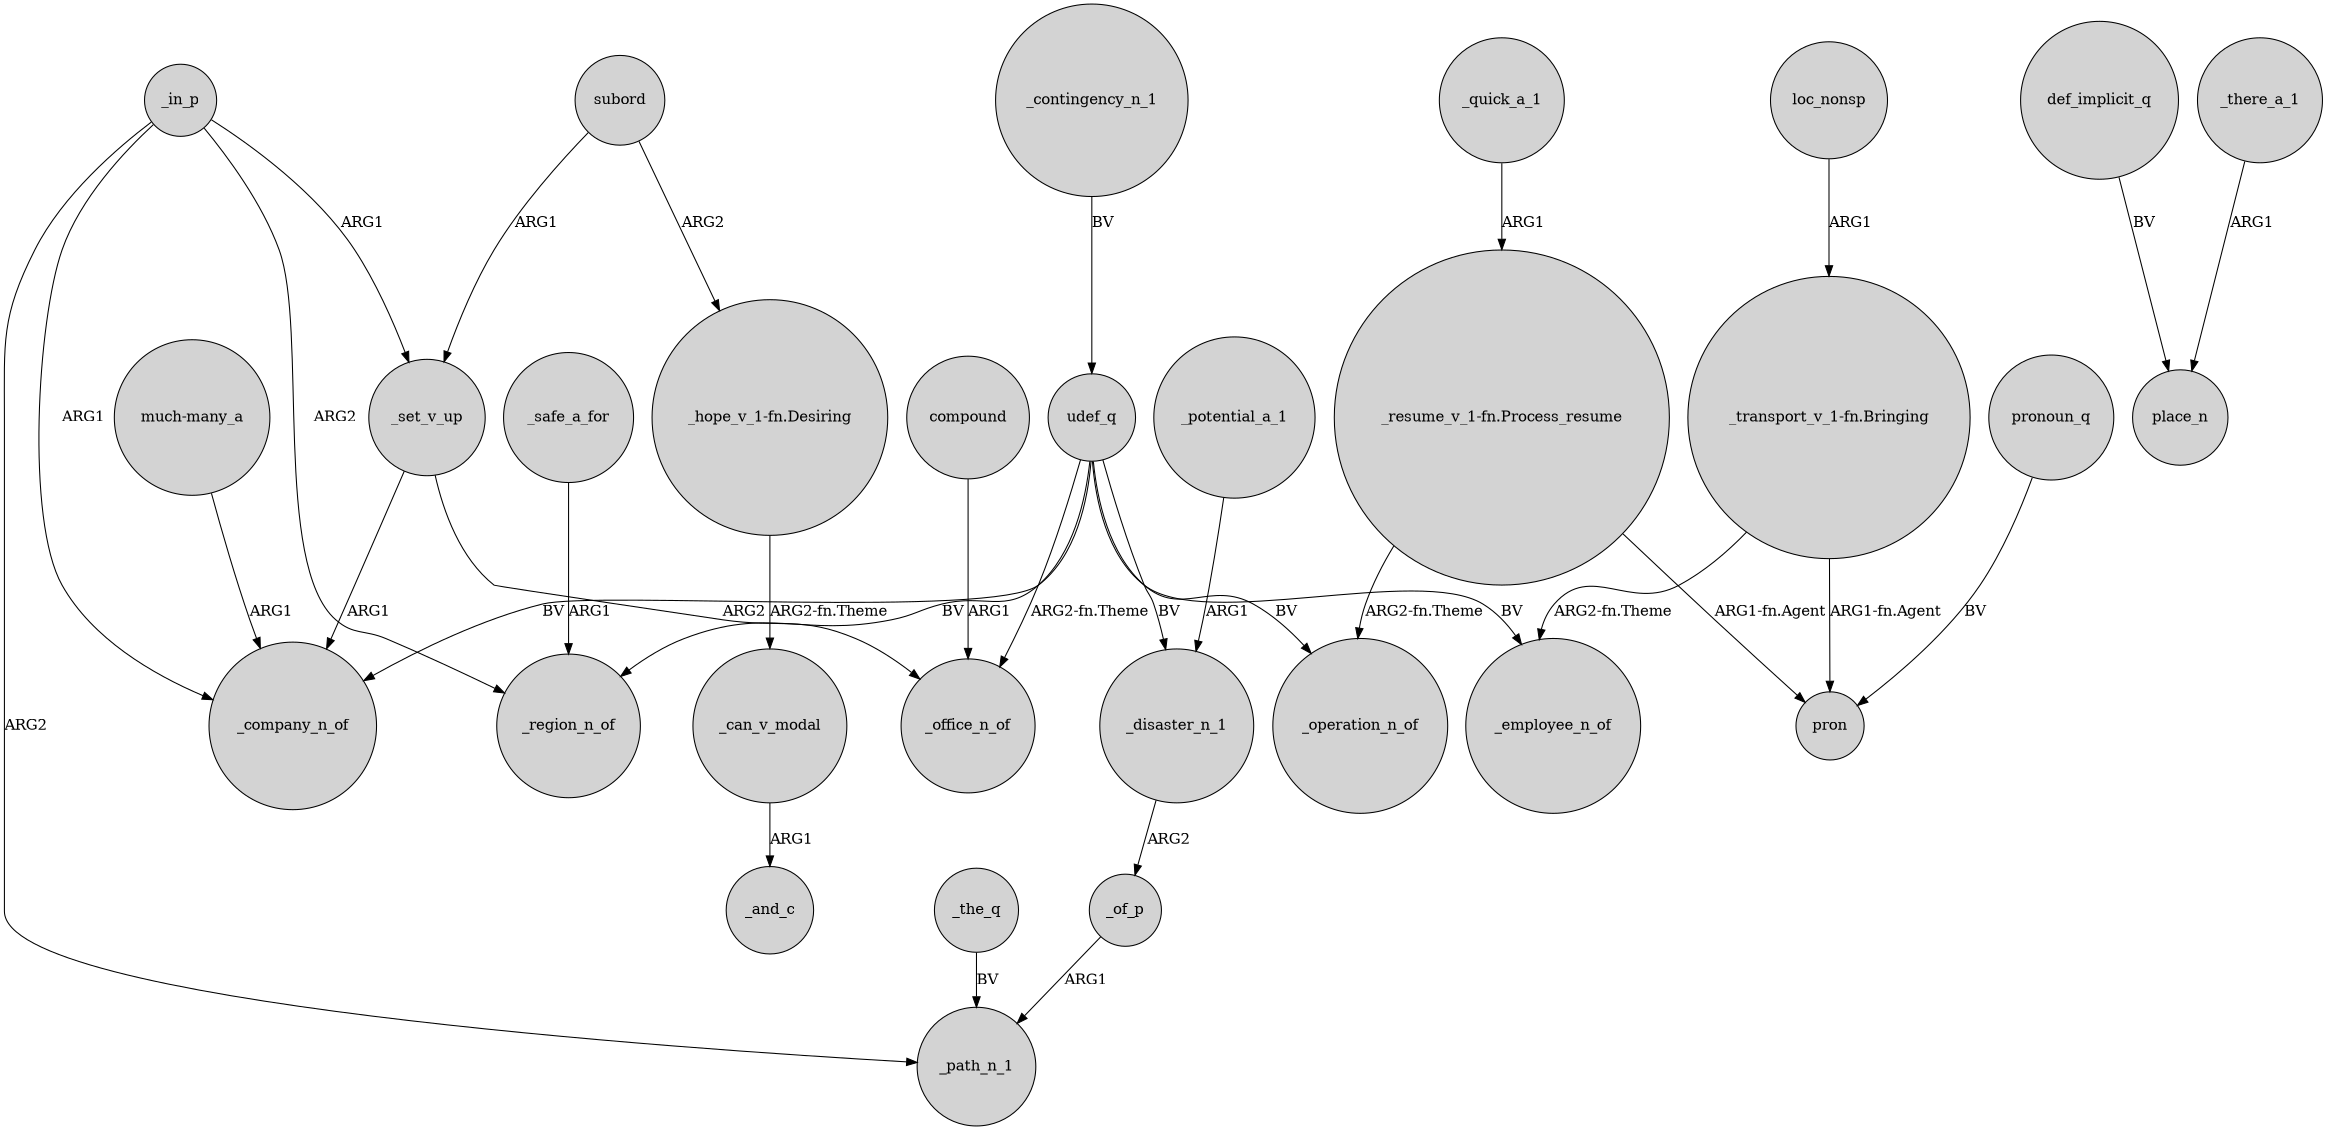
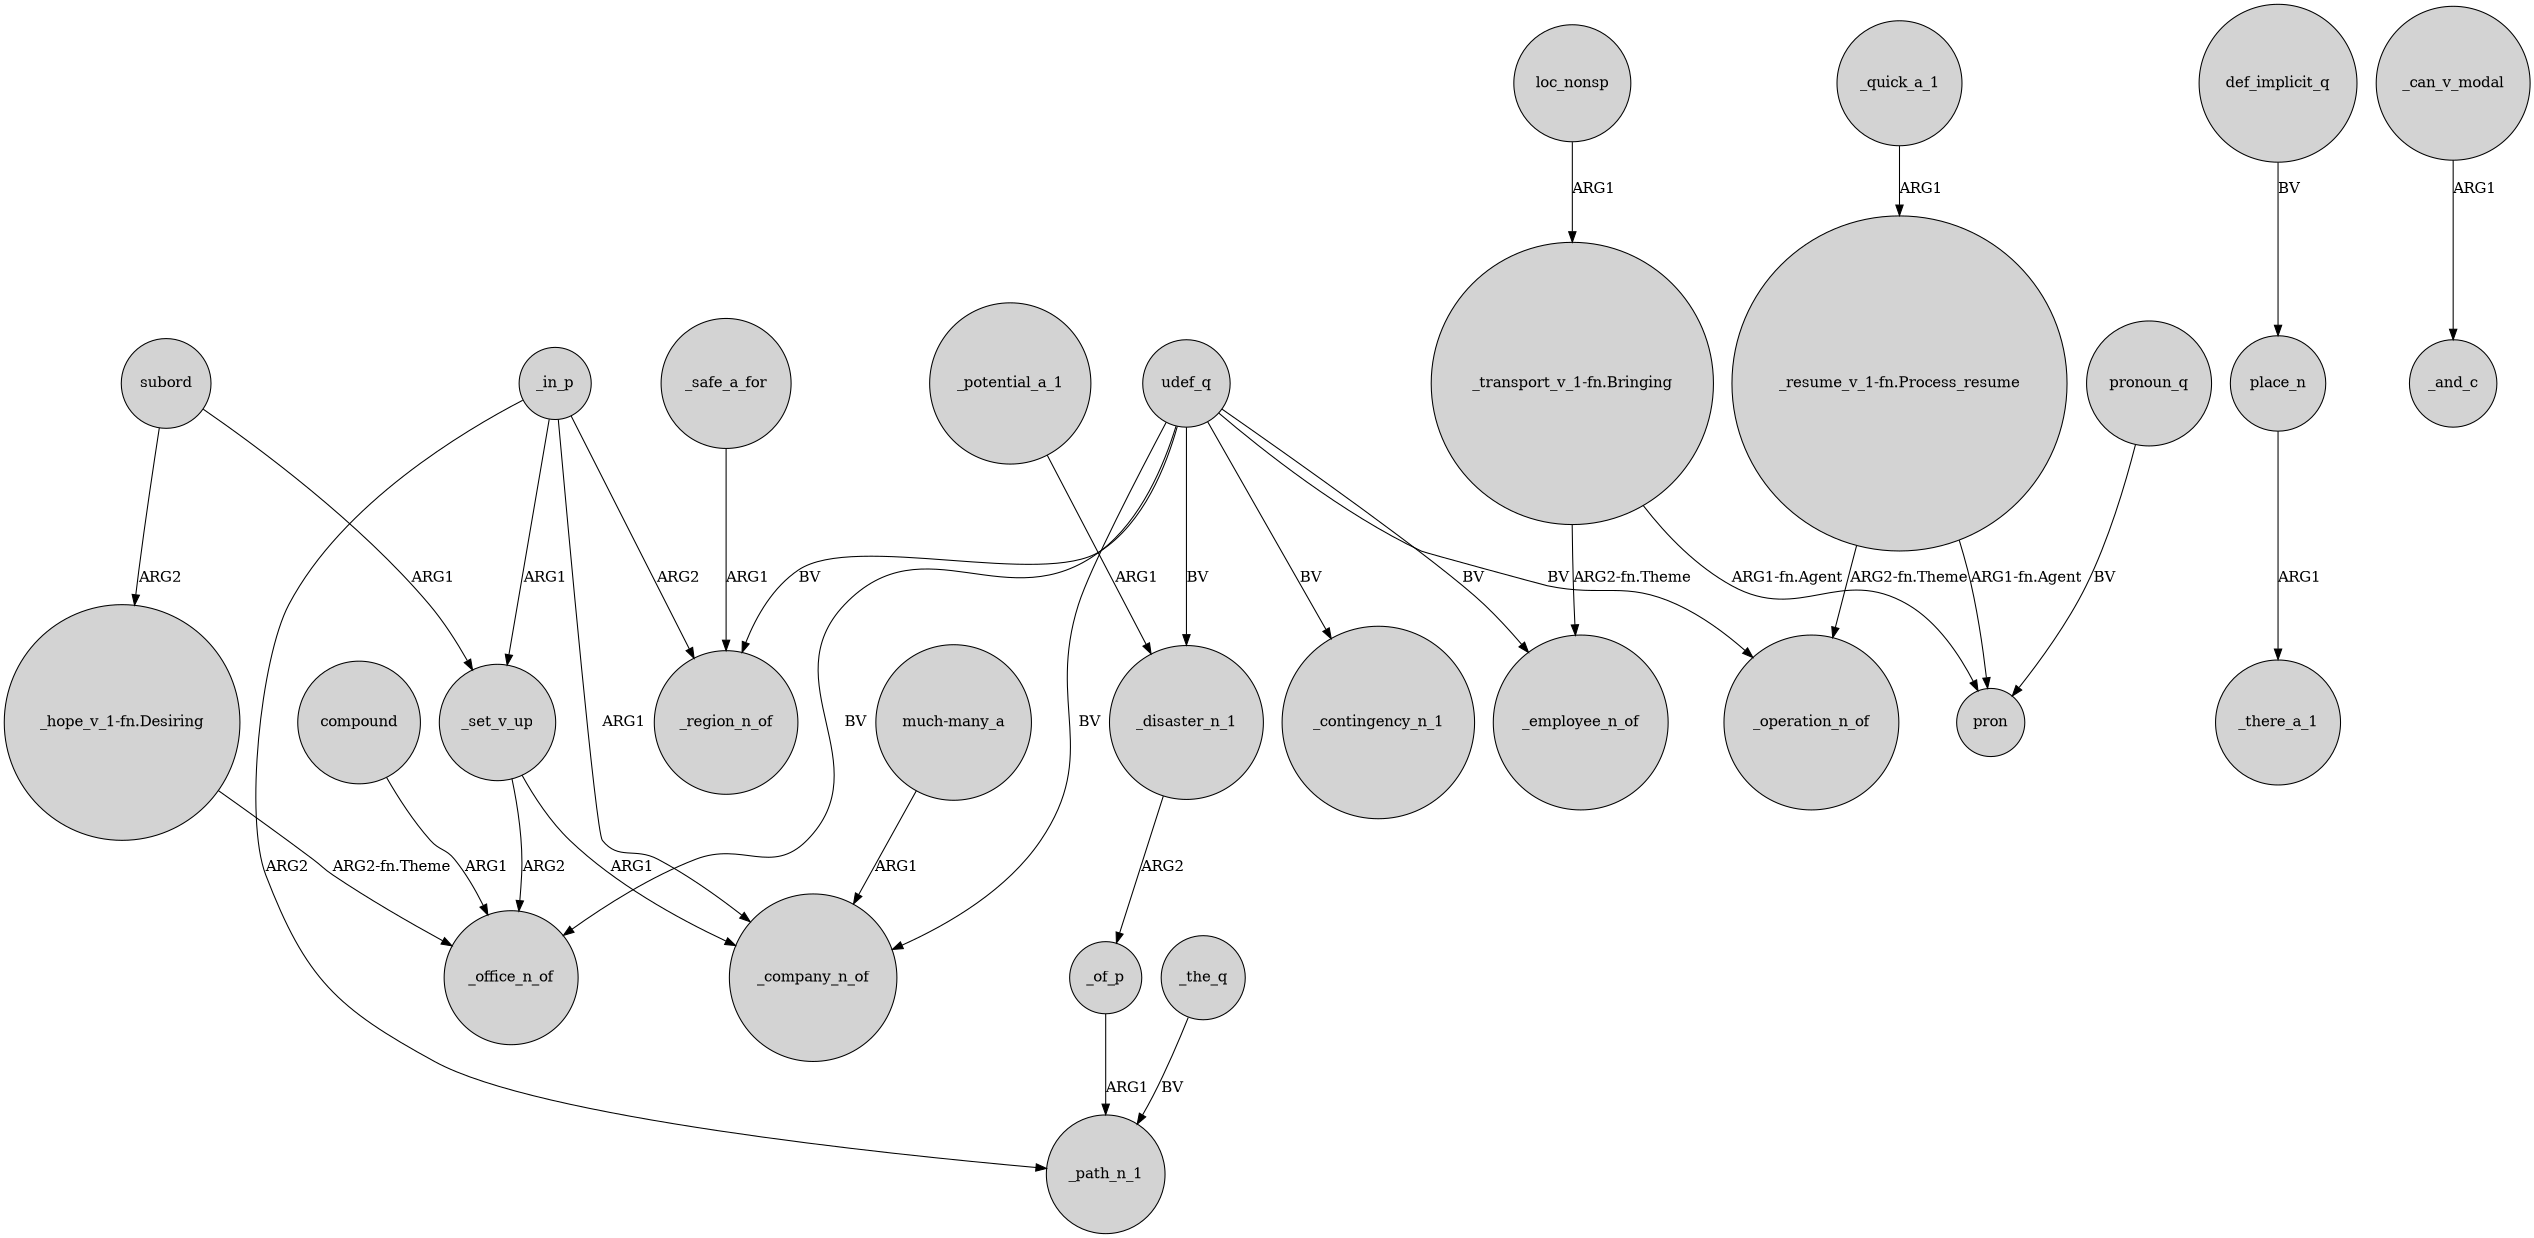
edge "_there_a_1" -> "place_n": reversed
edge "_contingency_n_1" -> "udef_q": reversed
edge "_hope_v_1-fn.Desiring" -> "_can_v_modal": now "_hope_v_1-fn.Desiring" -> "_office_n_of"
edge "udef_q" -> "_office_n_of": label "ARG2-fn.Theme" -> "BV"
